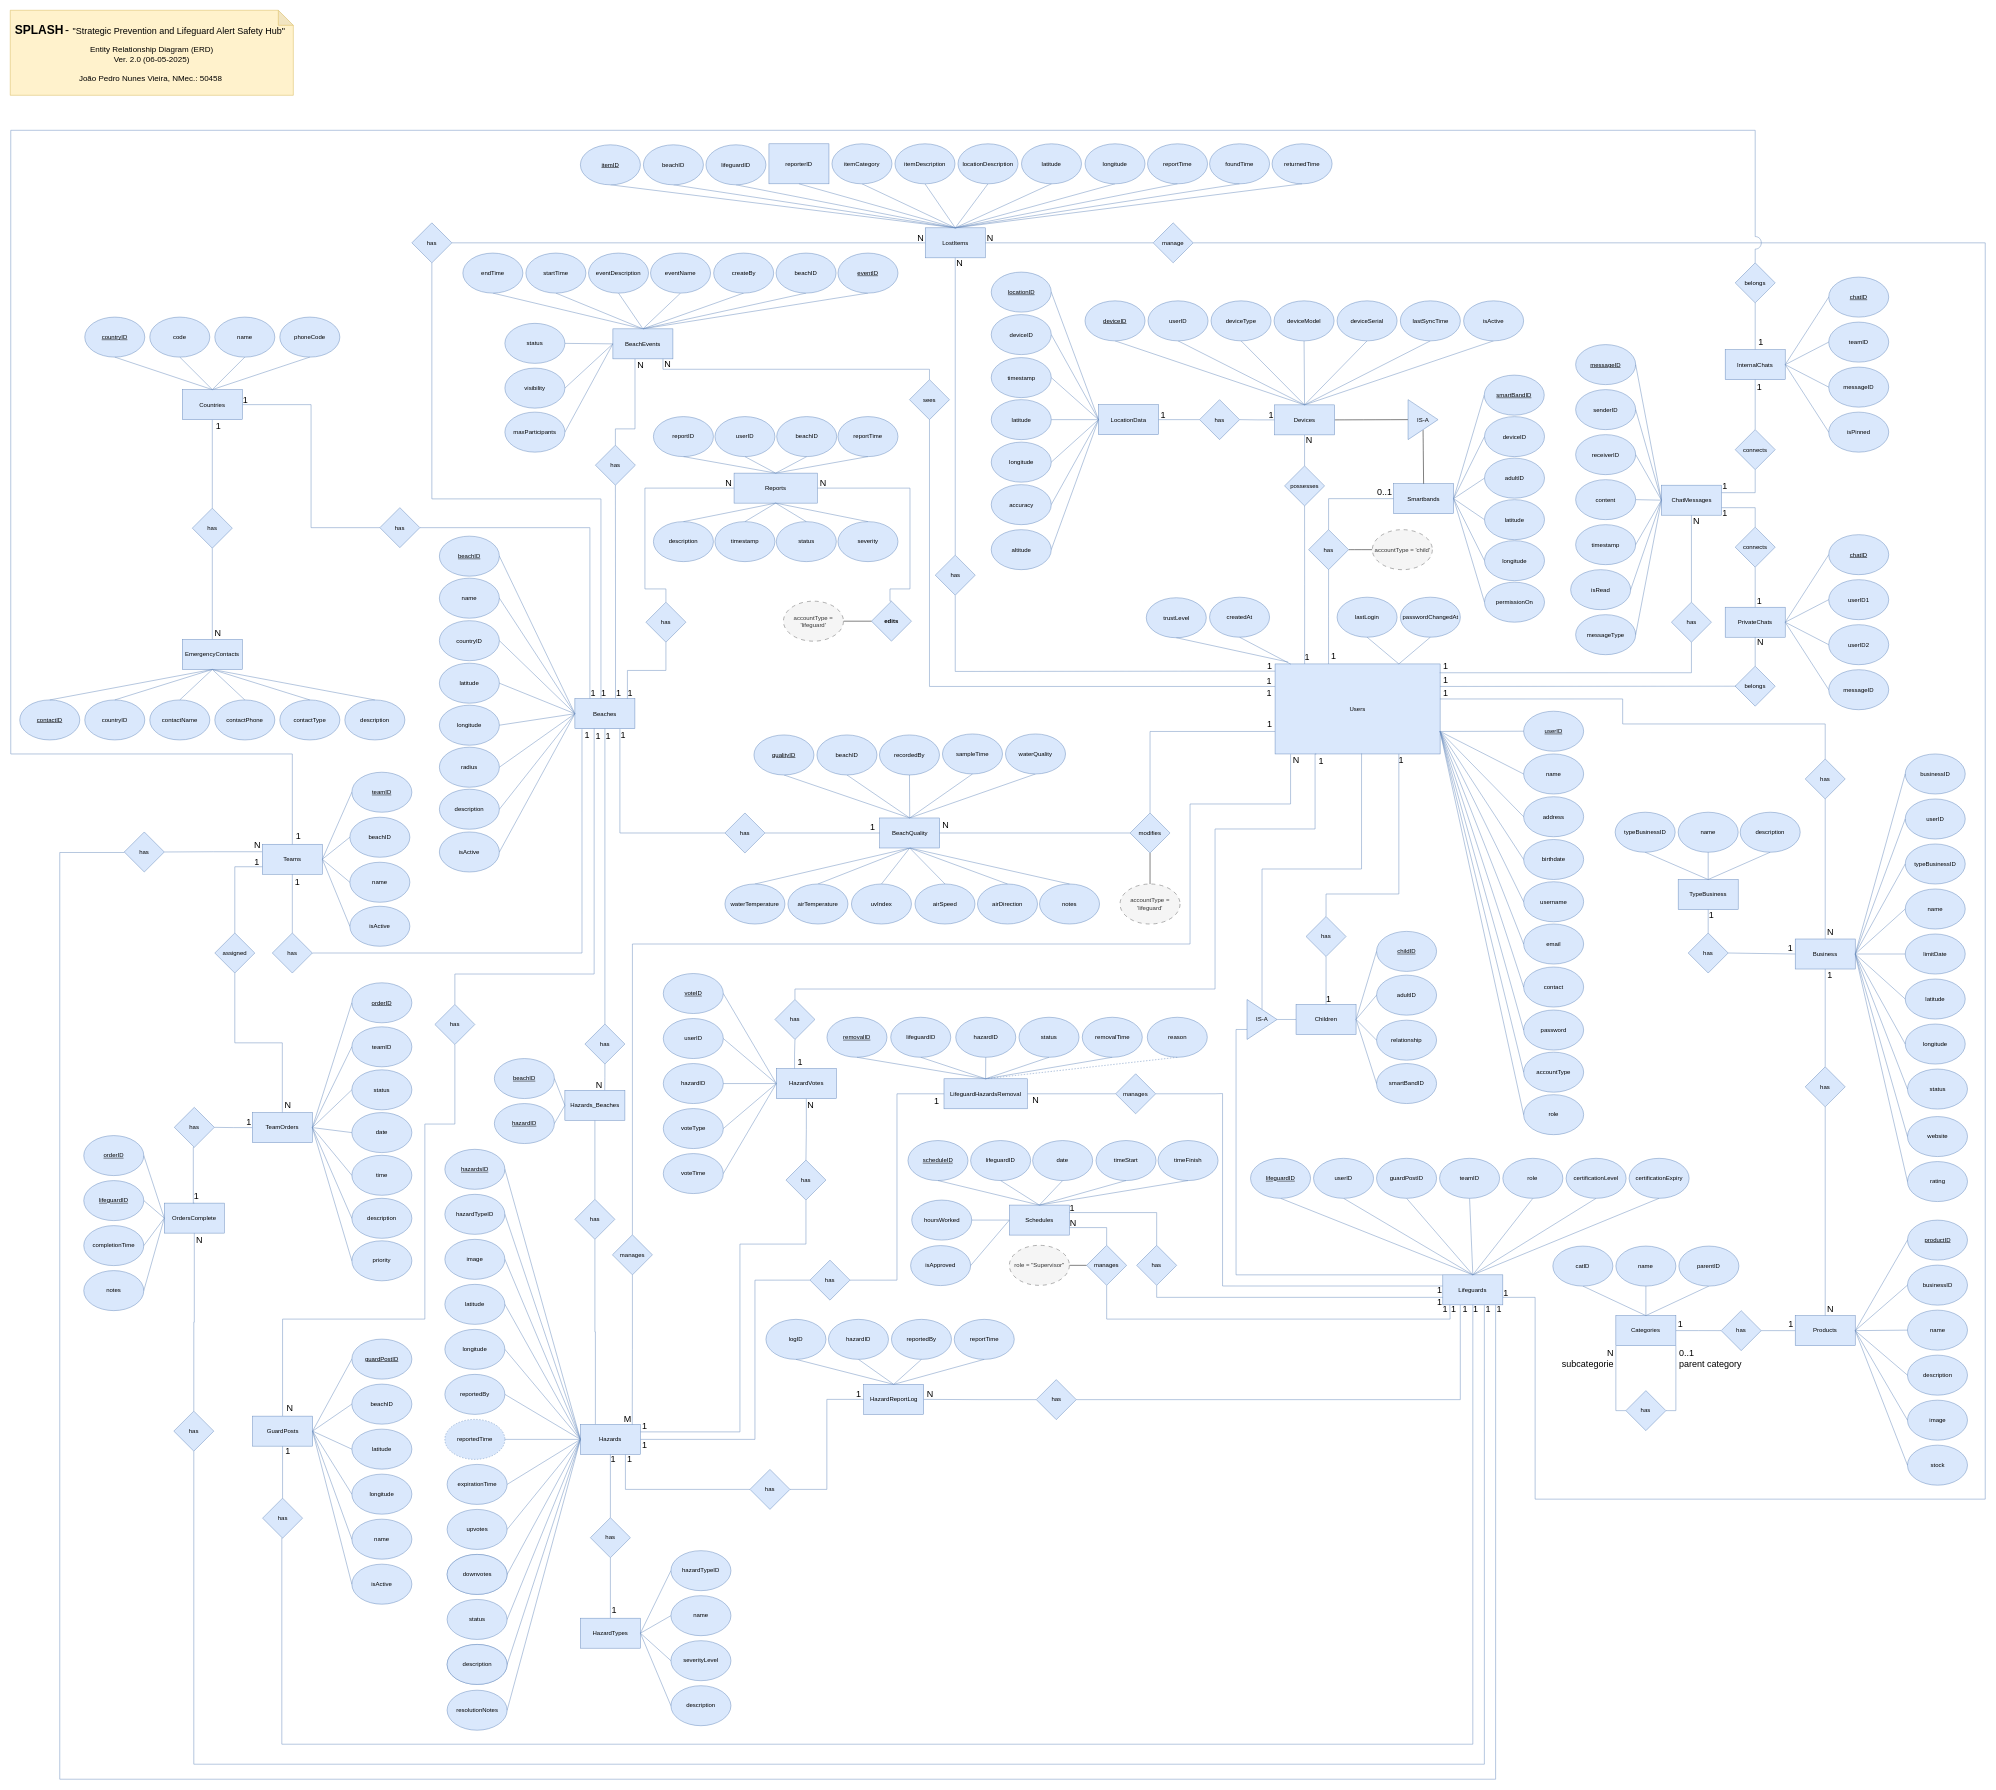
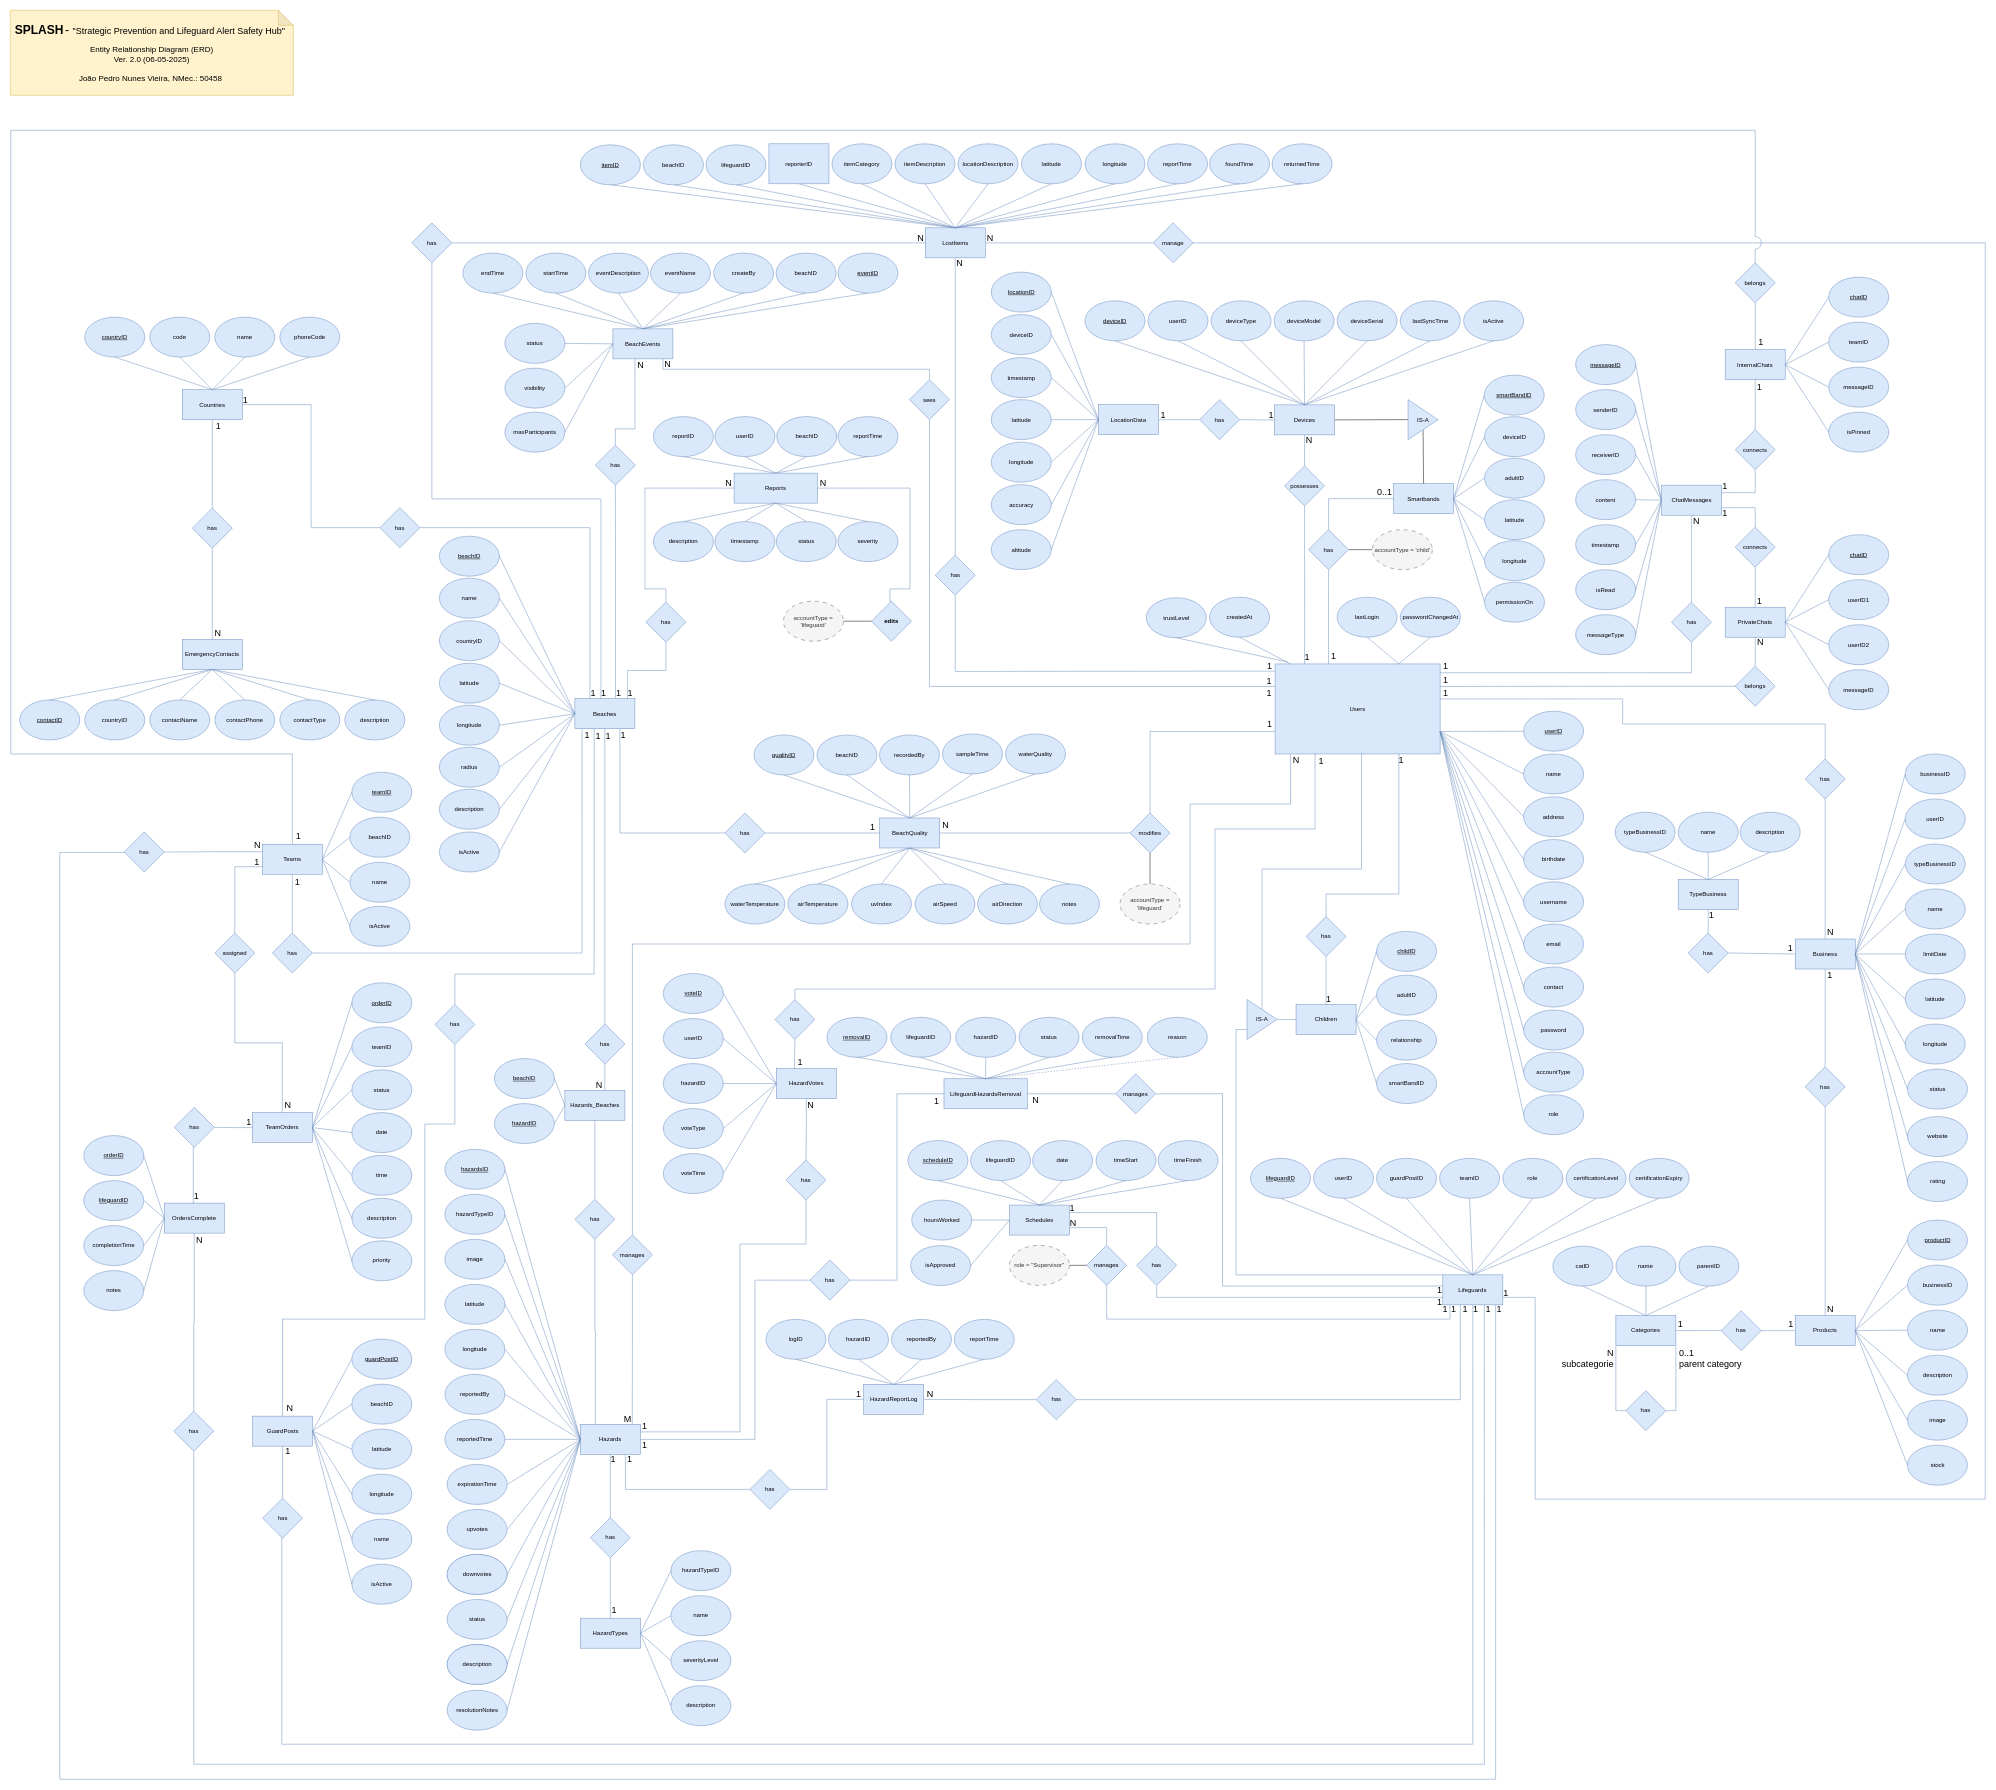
node "isRead": moved (1600, 590) -> (1605, 590)
node "reportedTime": style dashed -> solid
